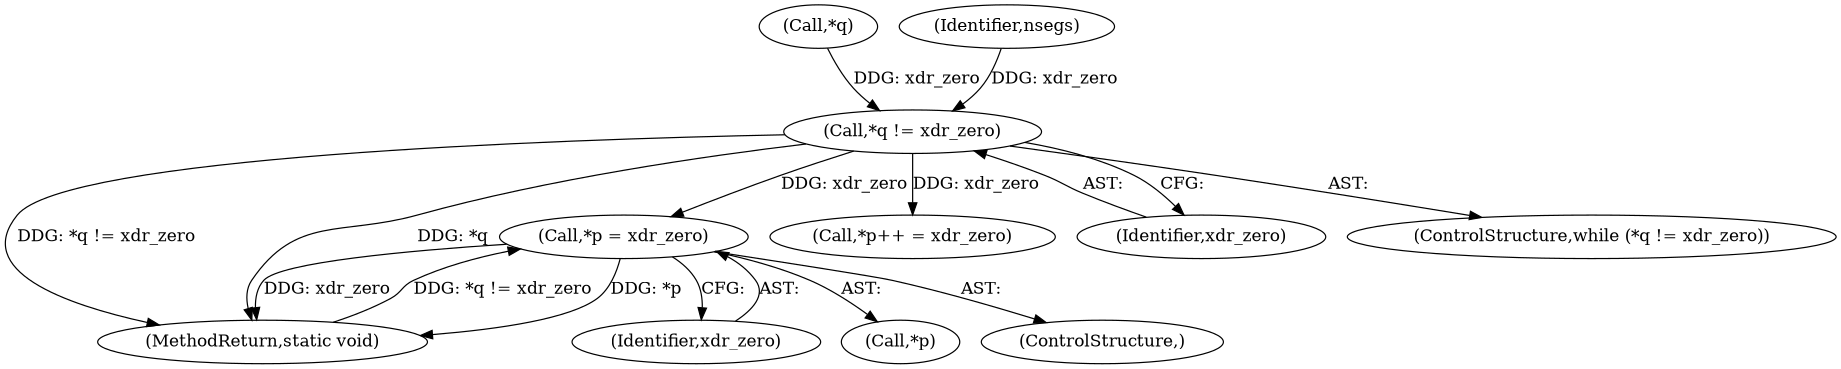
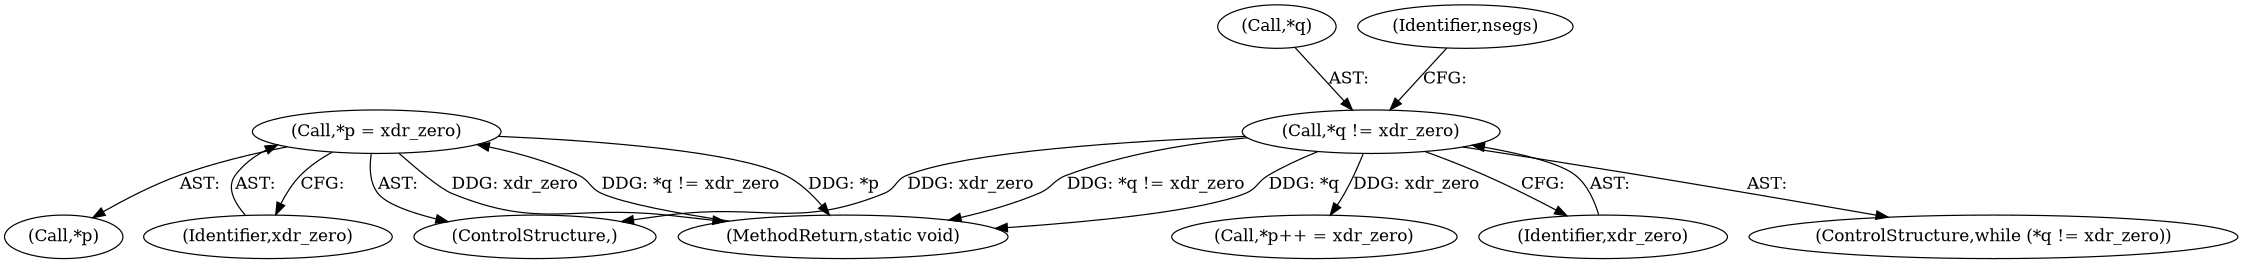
edge "(Call,*q)" -> "(Call,*q != xdr_zero)": label "DDG: xdr_zero" -> "AST: "
edge "(Identifier,nsegs)" -> "(Call,*q != xdr_zero)": label "DDG: xdr_zero" -> "CFG: "
edge "(Call,*q != xdr_zero)" -> "(Call,*p = xdr_zero)": now "(Call,*q != xdr_zero)" -> "(ControlStructure,)"
